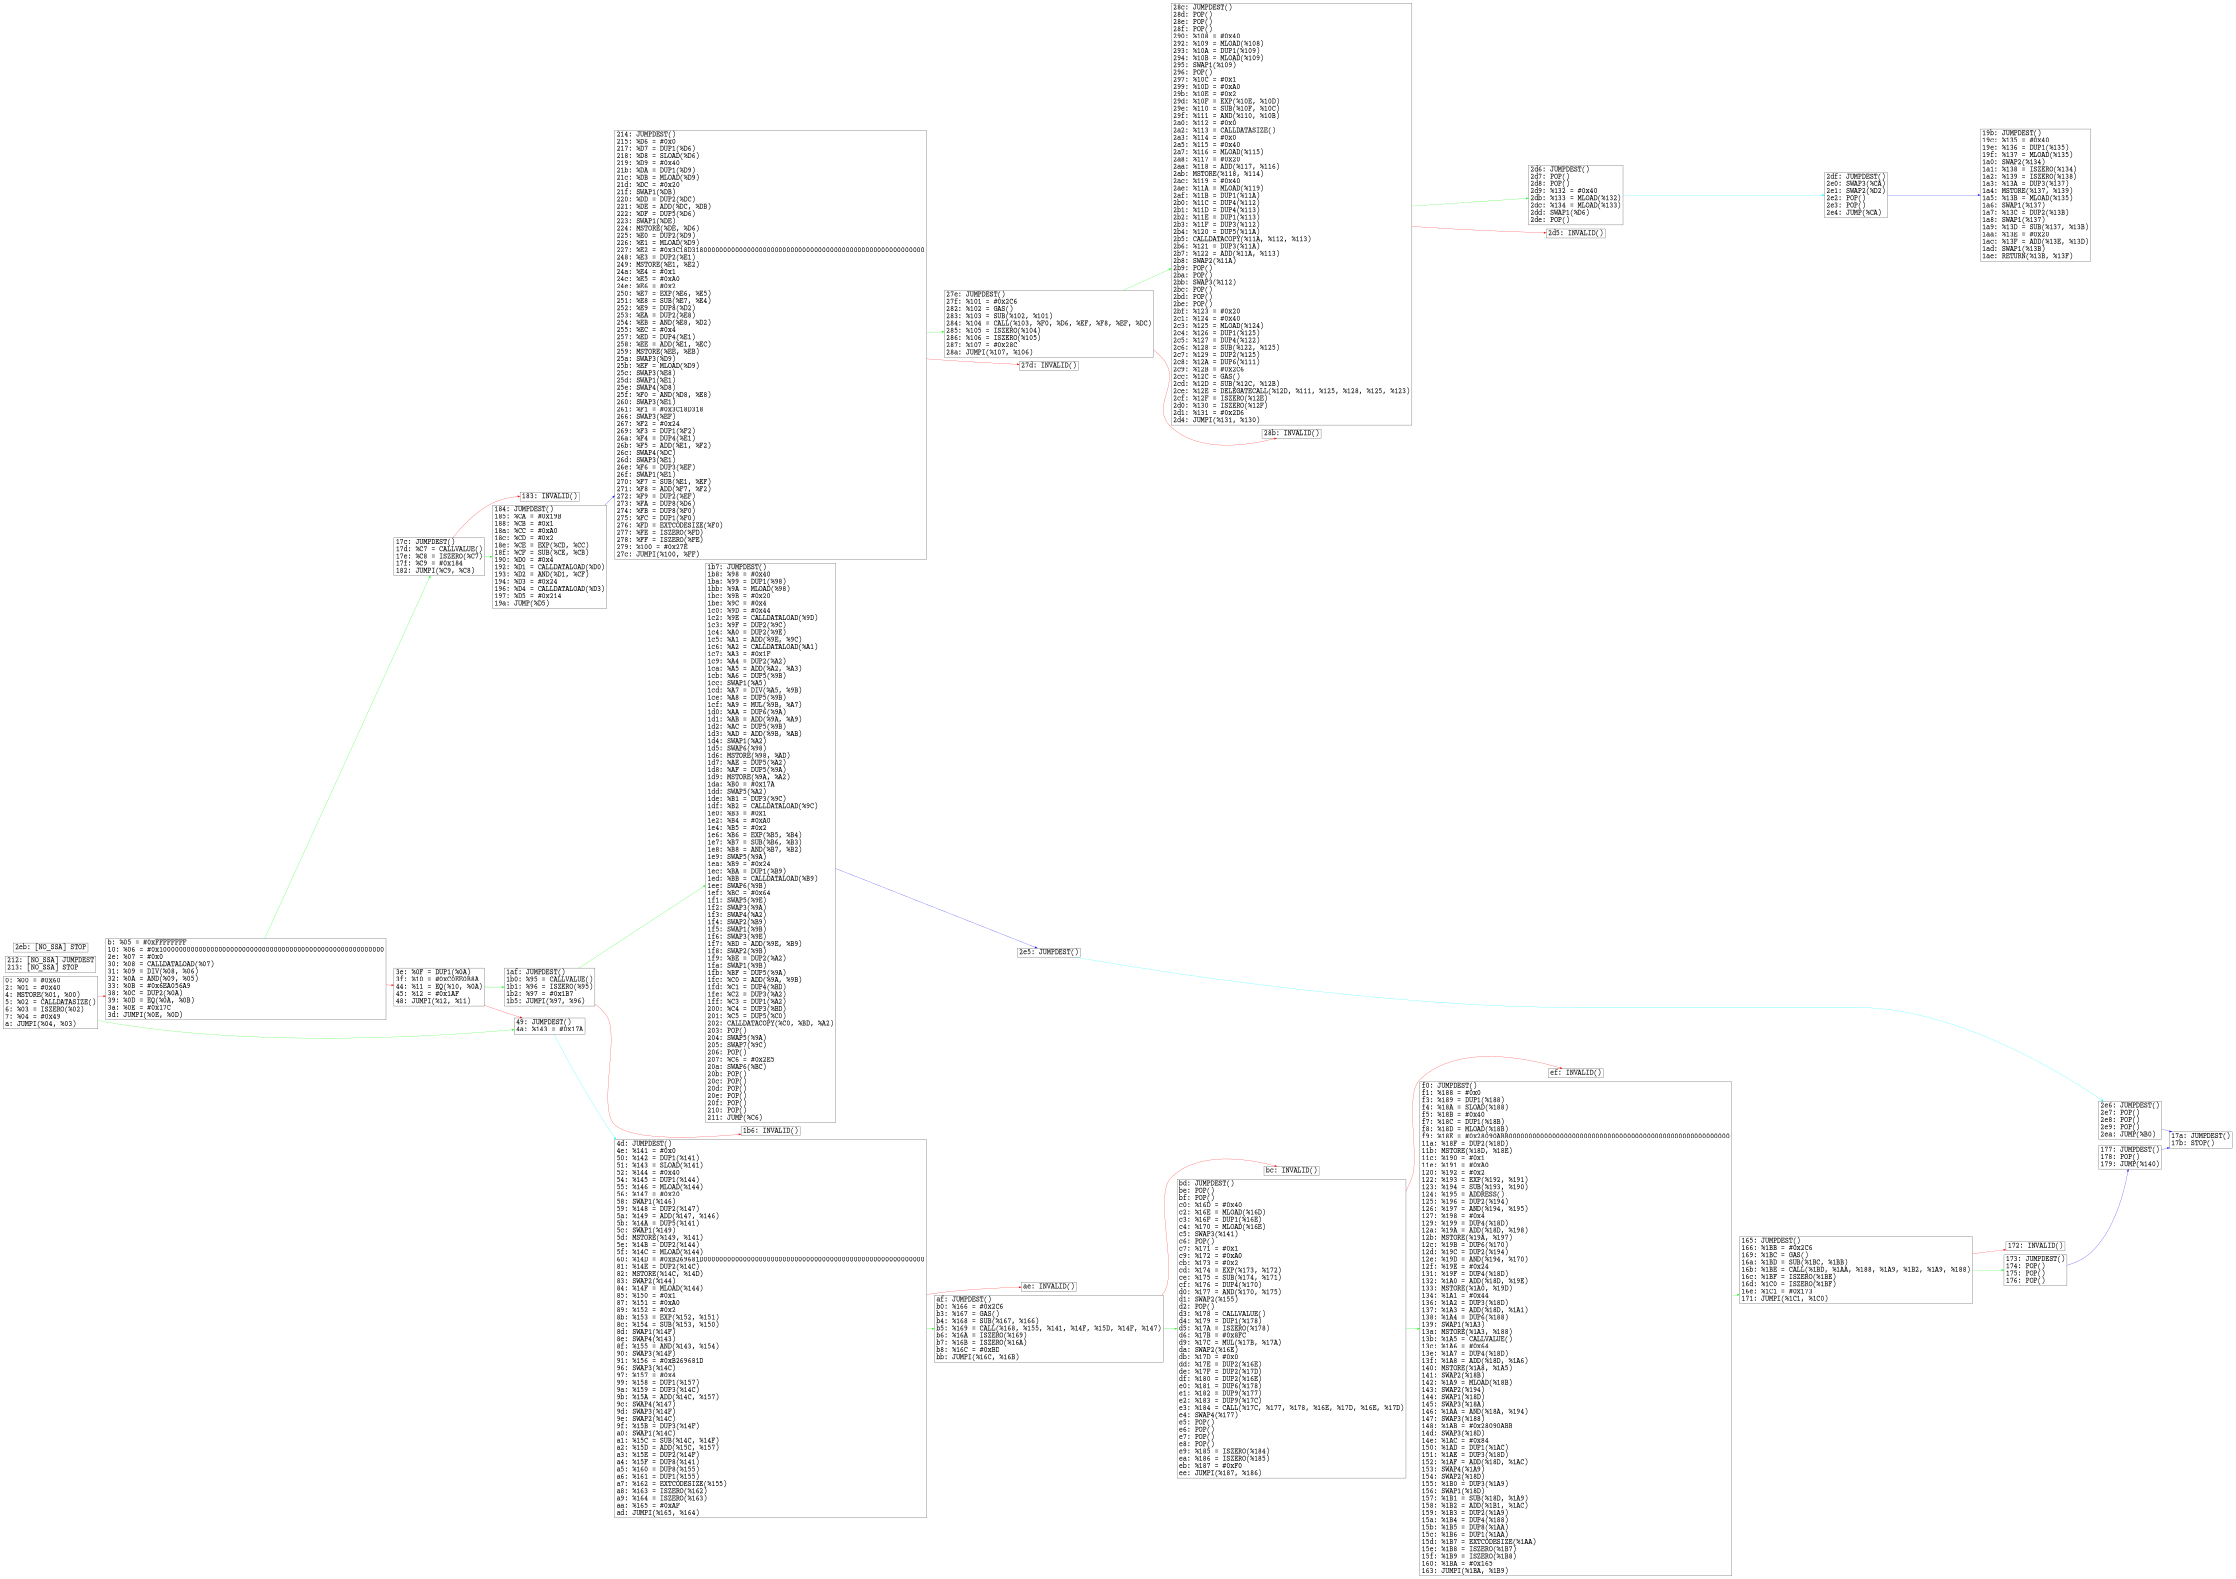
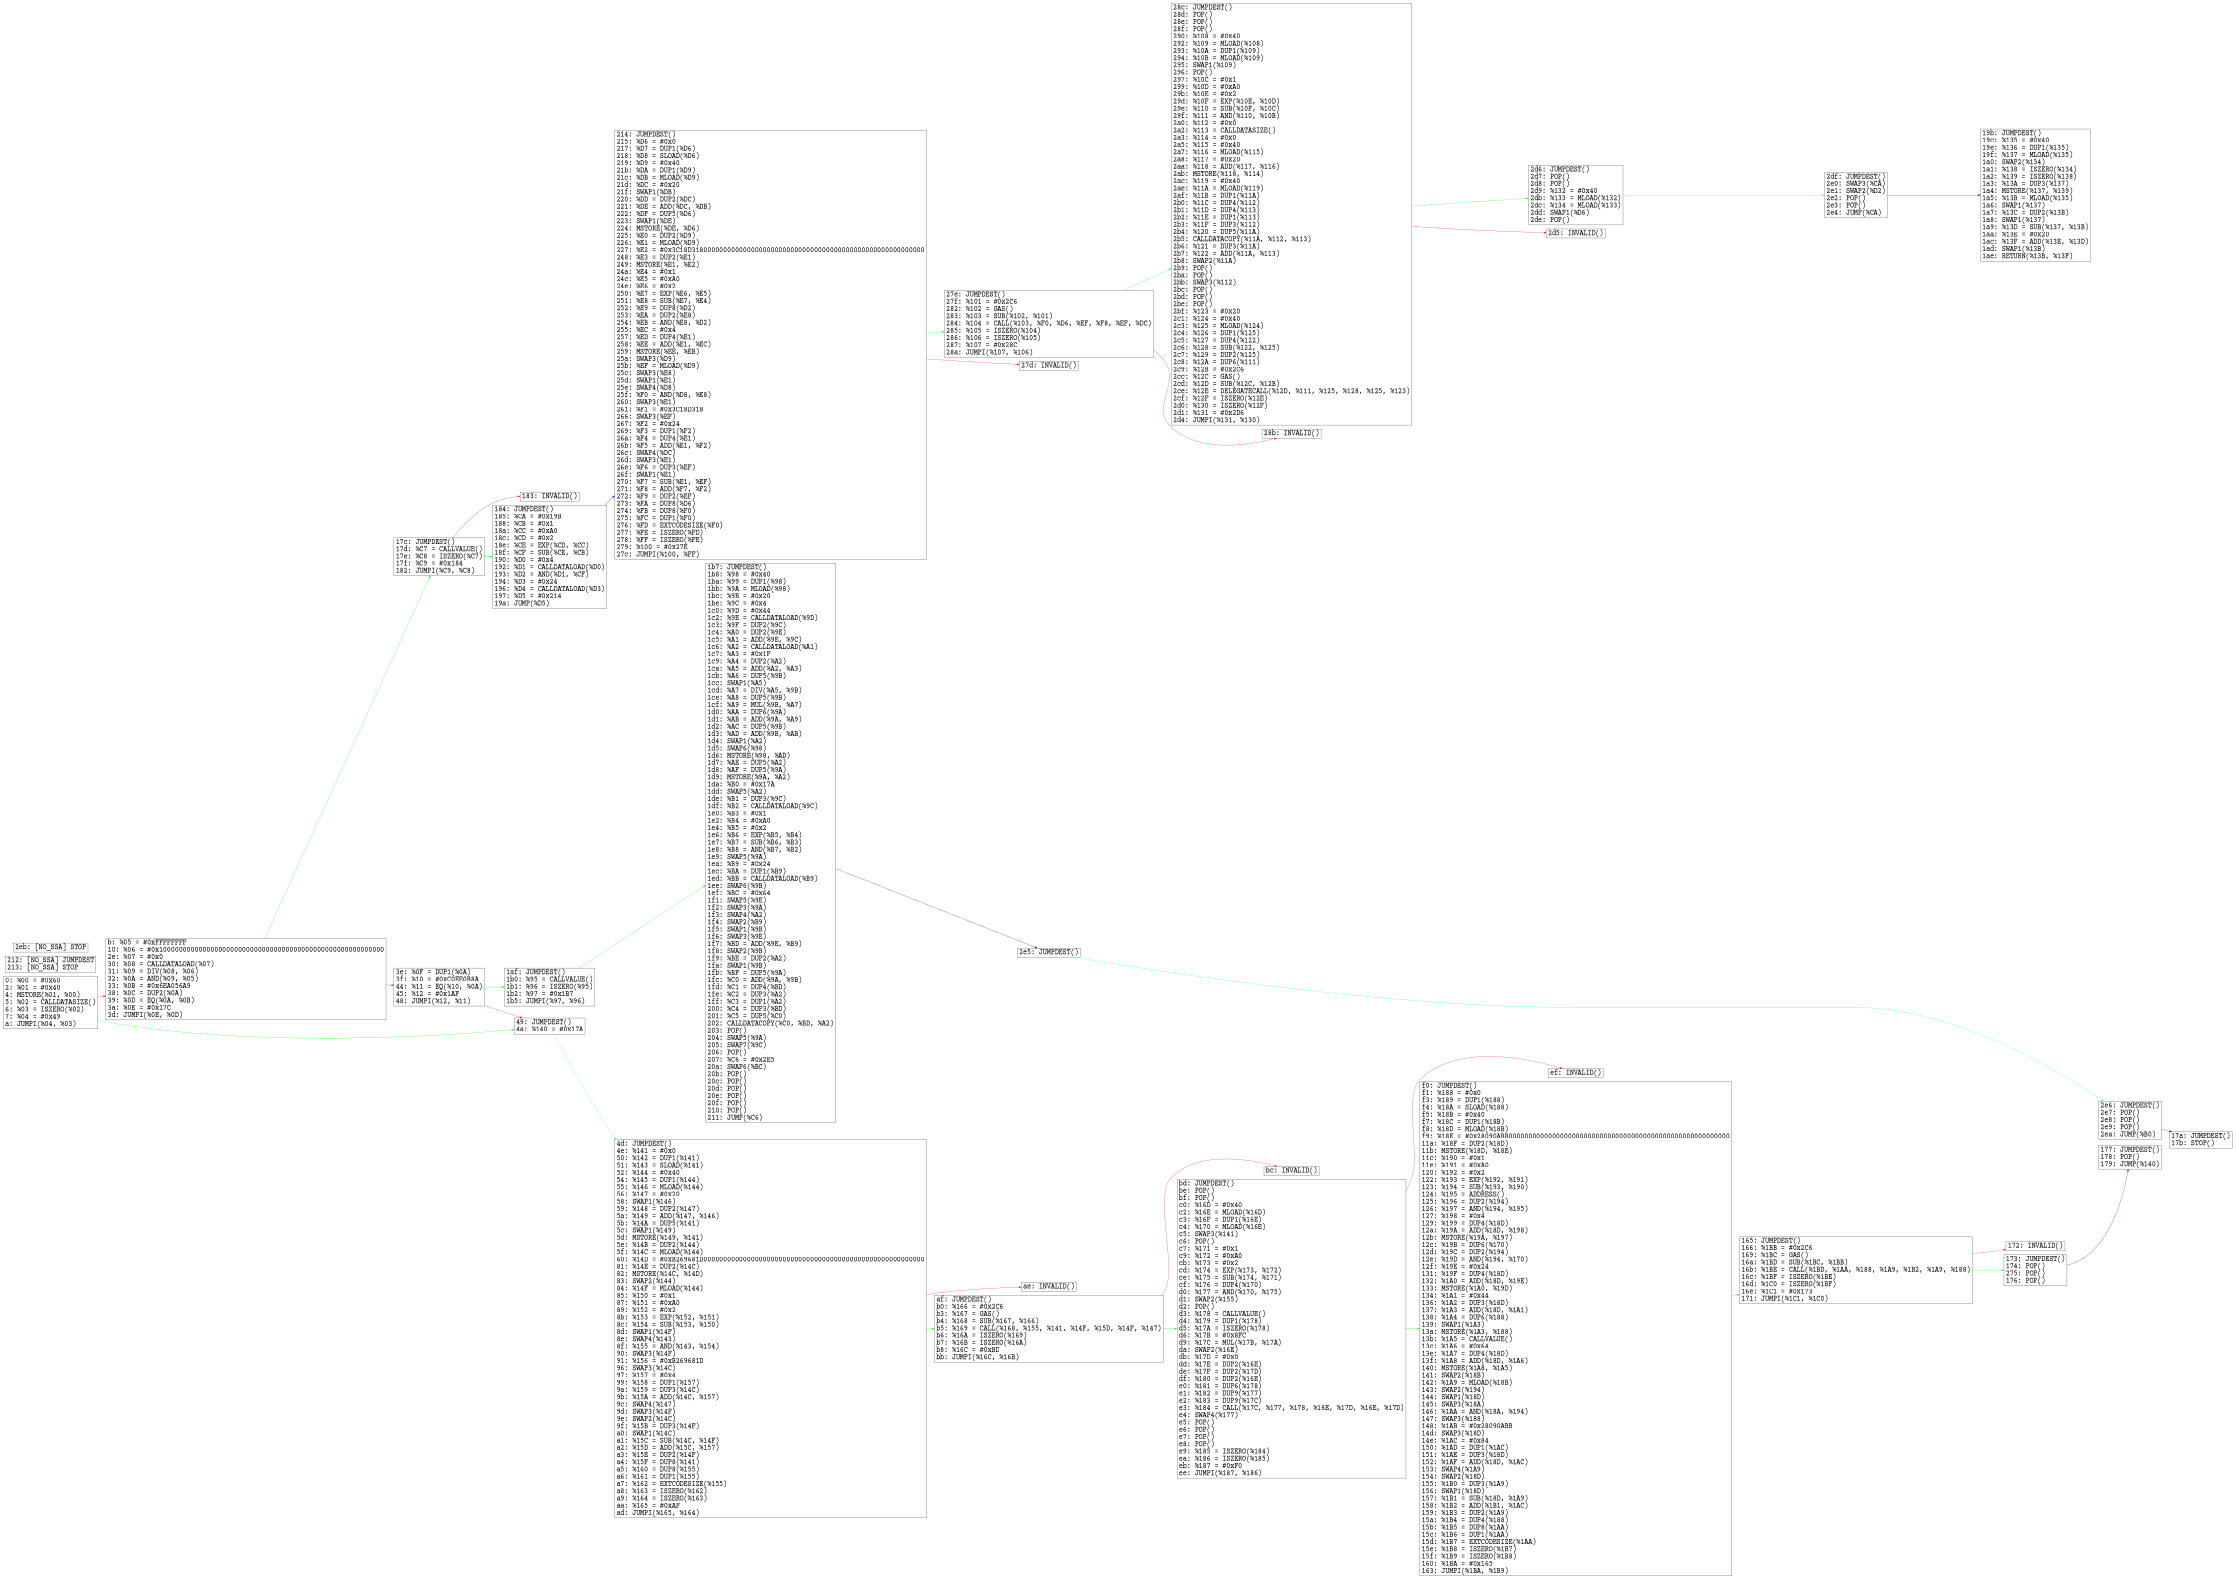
node "49: JUMPDEST() 4a: %143 = #0x17A": label "49: JUMPDEST() 4a: %143 = #0x17A" -> "49: JUMPDEST() 4a: %140 = #0x17A"
node "1b6: INVALID()": removed
edge "177: JUMPDEST() 178: POP() 179: JUMP(%140)" -> "17a: JUMPDEST() 17b: STOP()": removed
node "173: JUMPDEST() 174: POP() 175: POP() 176: POP()": label "173: JUMPDEST() 174: POP() 175: POP() 176: POP()" -> "173: JUMPDEST() 174: POP() 275: POP() 176: POP()"
